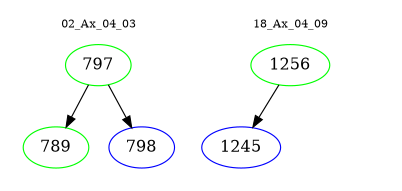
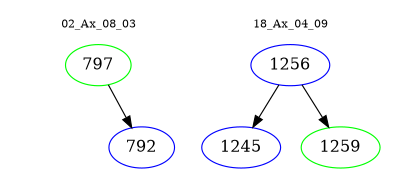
cluster "02_Ax_04_03": label "02_Ax_04_03" -> "02_Ax_08_03"
node "1256": color green -> blue
node "789": removed
node "798": label "798" -> "792"
node "1259": added
